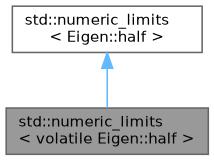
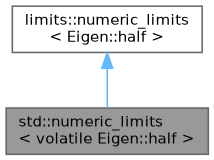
node "std::numeric_limits < Eigen::half >": label "std::numeric_limits < Eigen::half >" -> "limits::numeric_limits < Eigen::half >"
